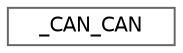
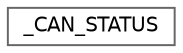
node "_CAN_CAN": label "_CAN_CAN" -> "_CAN_STATUS"
